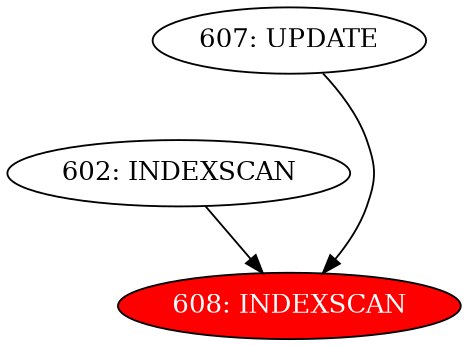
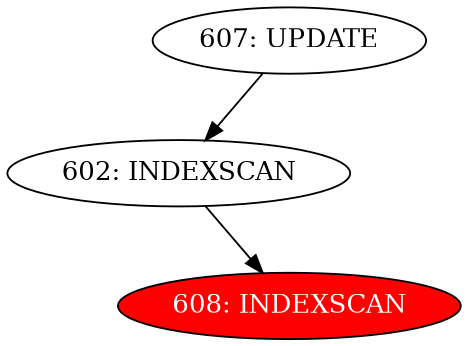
edge "607: UPDATE" -> "608: INDEXSCAN": now "607: UPDATE" -> "602: INDEXSCAN"
